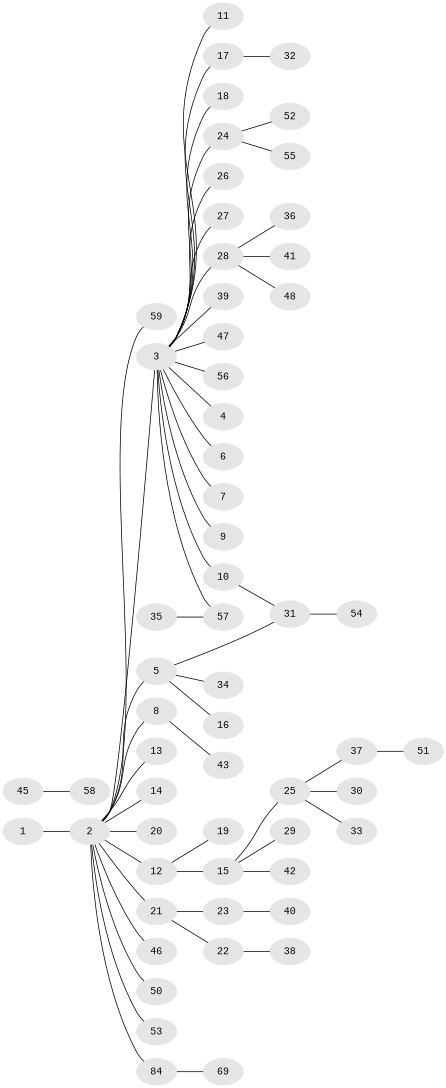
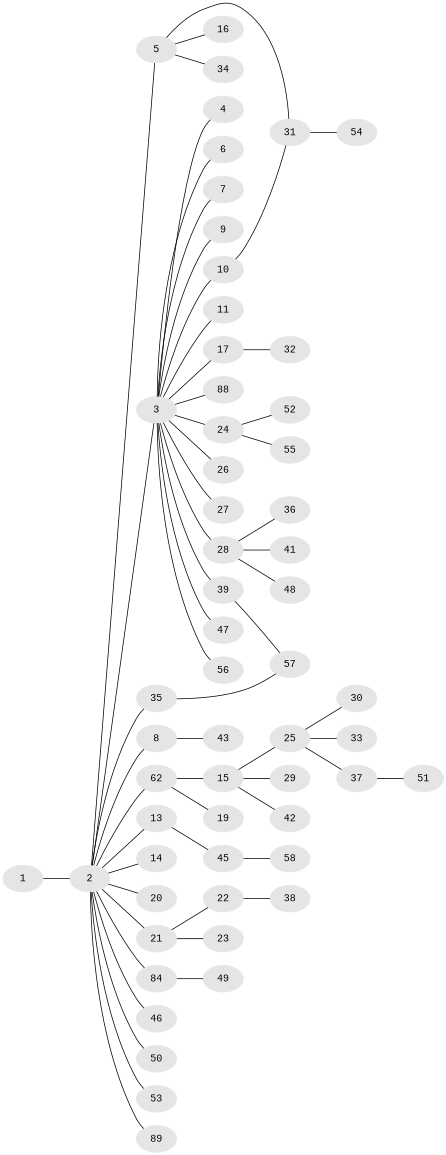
node "18": label "18" -> "88"
node "59": label "59" -> "89"
edge "3" -- "57": now "39" -- "57"
edge "35" -- "2": added
edge "13" -- "45": added
node "12": label "12" -> "62"
node "40": removed
node "69": label "69" -> "49"
